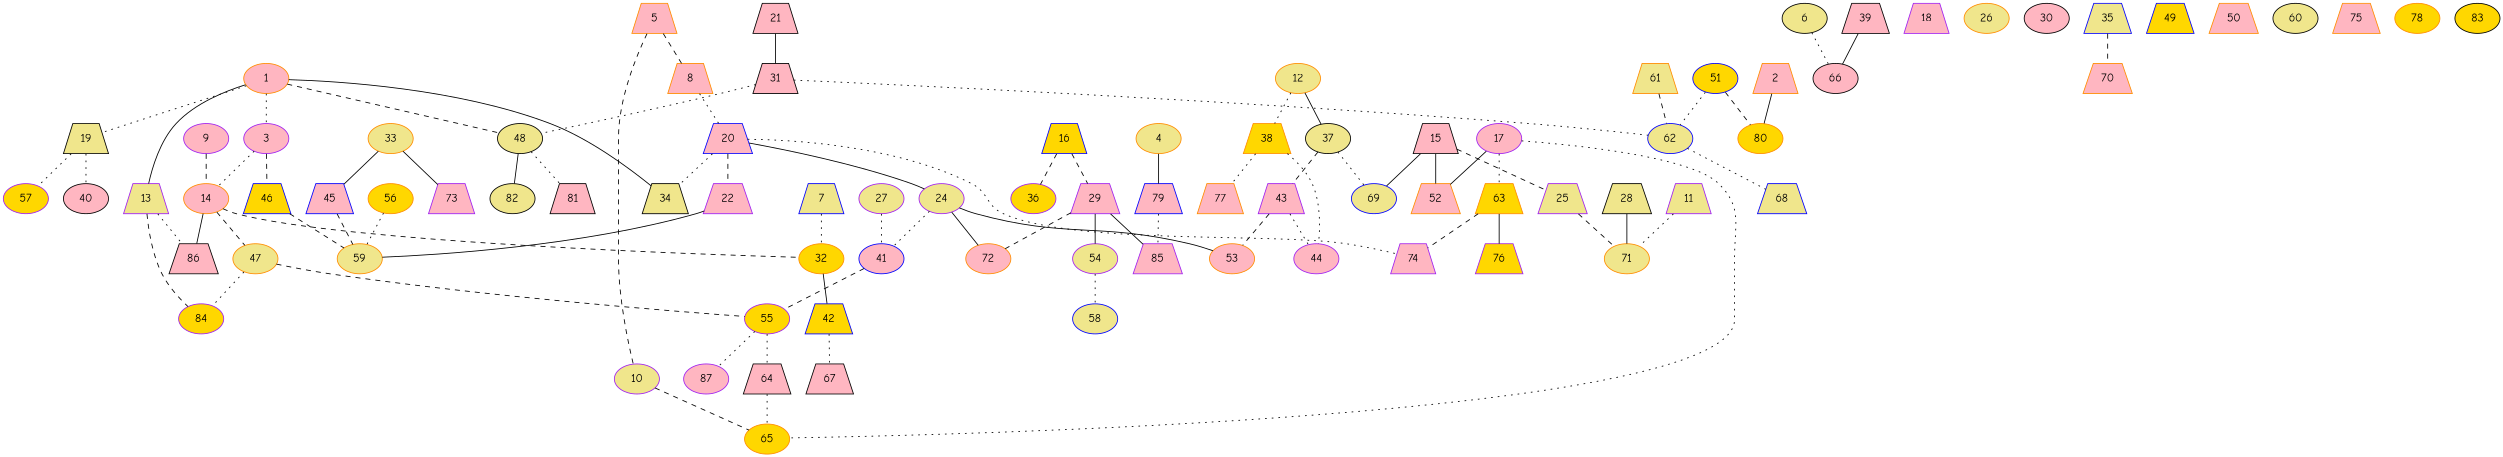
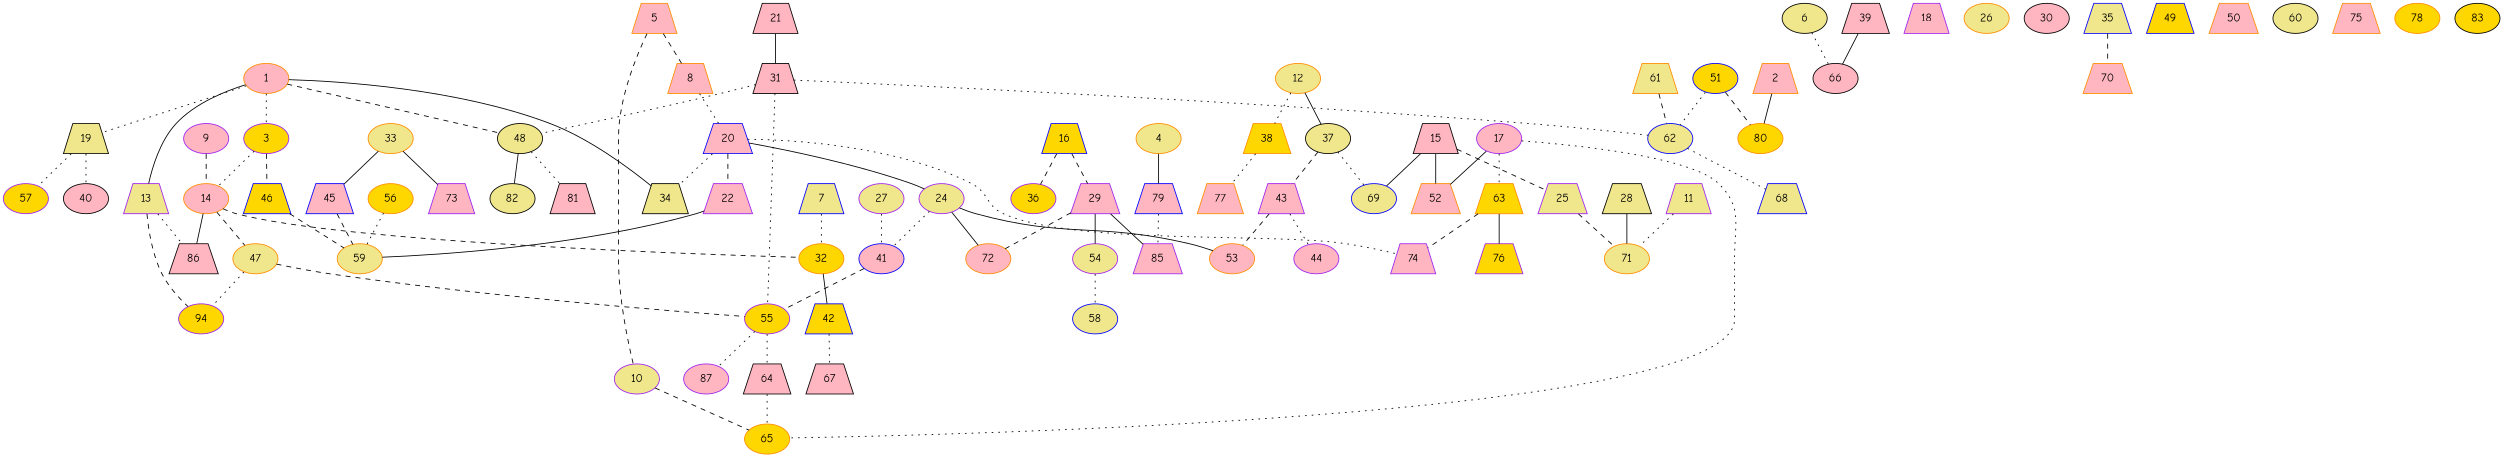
node "3": fillcolor lightpink -> gold
edge "38" -- "44": removed
edge "31" -- "55": added
node "84": label "84" -> "94"
